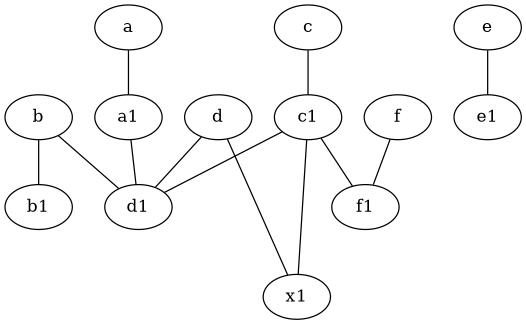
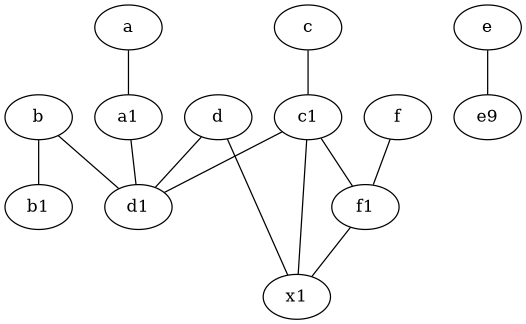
node "e1": label "e1" -> "e9"
edge "f1" -- "x1": added
